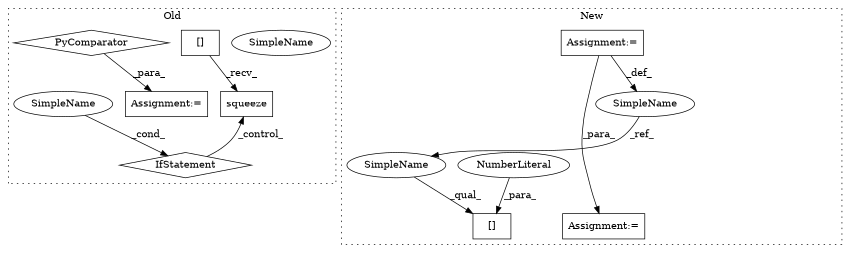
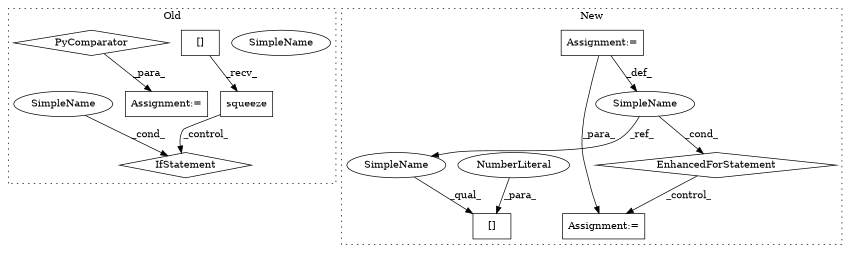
edge "IfStatement" -> "squeeze": reversed
node "EnhancedForStatement": added
